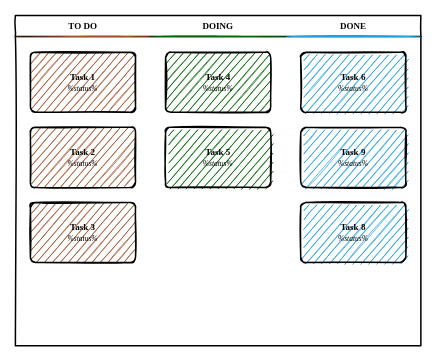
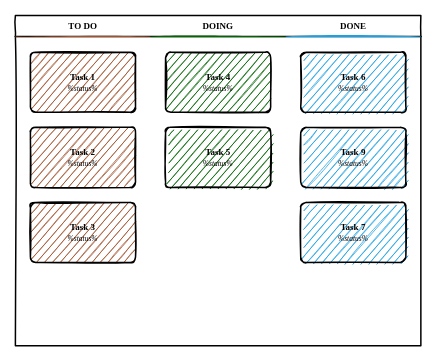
node "Task 8 %status%": label "Task 8 %status%" -> "Task 7 %status%"
